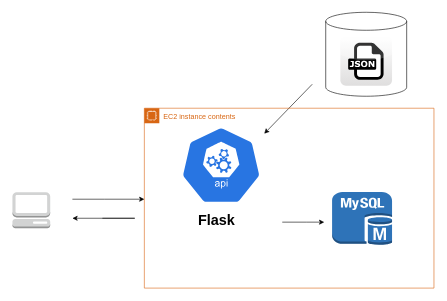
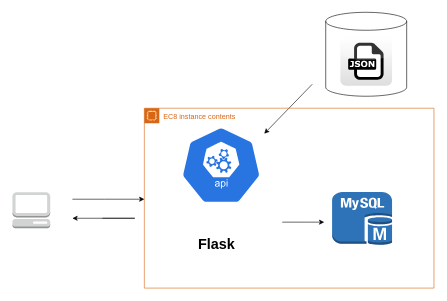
node "EC2 instance contents": label "EC2 instance contents" -> "EC8 instance contents"
node "Flask": moved (216, 221) -> (216, 245)
